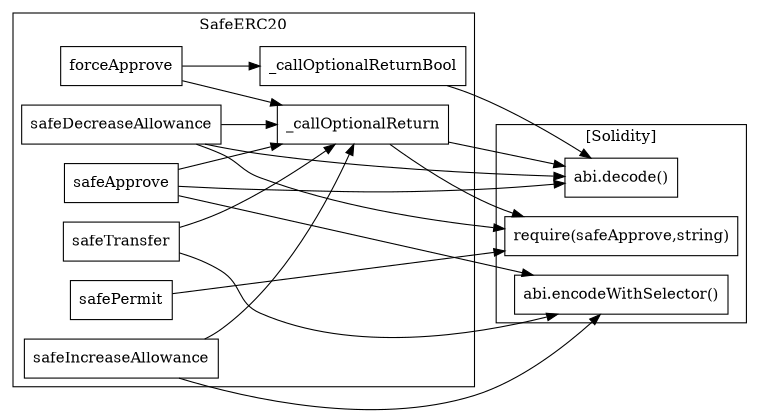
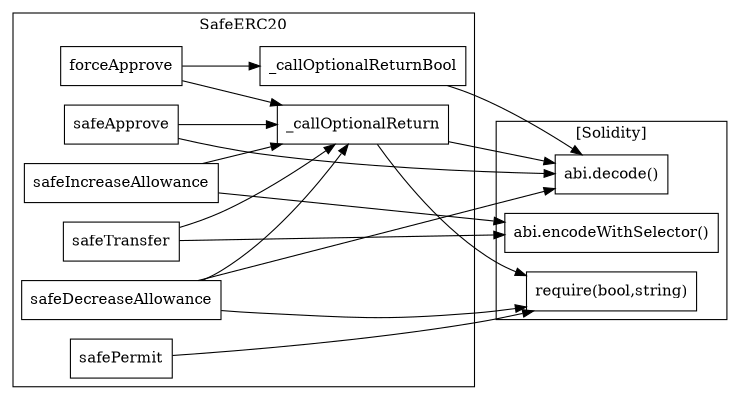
edge "safeApprove" -> "abi.encodeWithSelector()": removed
node "require(safeApprove,string)": label "require(safeApprove,string)" -> "require(bool,string)"
